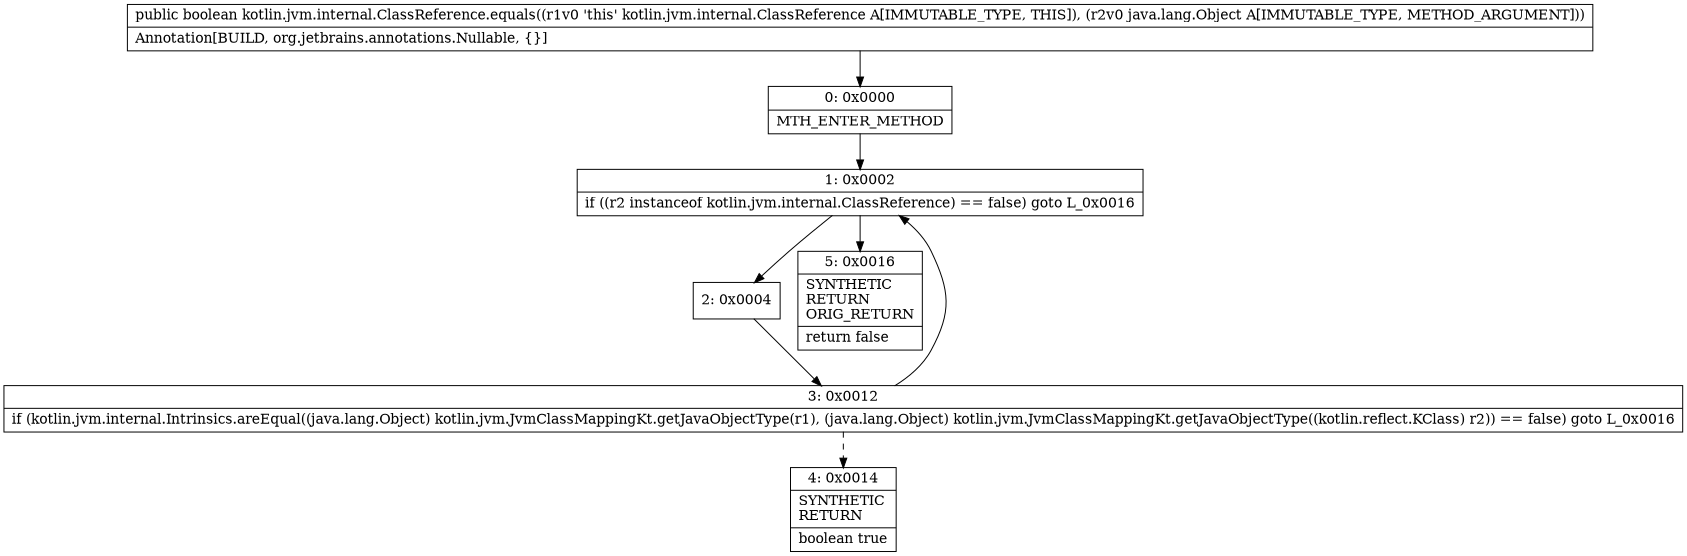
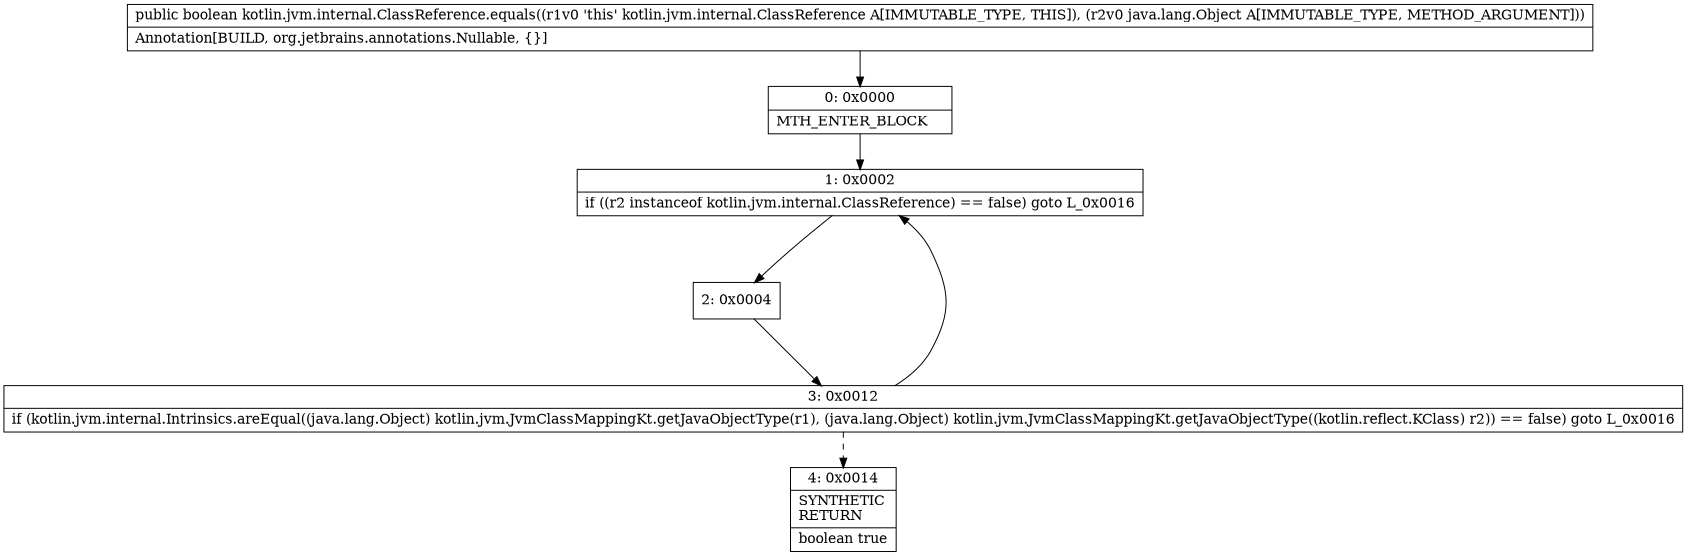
node "0: 0x0000": text "MTH_ENTER_METHOD" -> "MTH_ENTER_BLOCK"
node "5: 0x0016": removed
